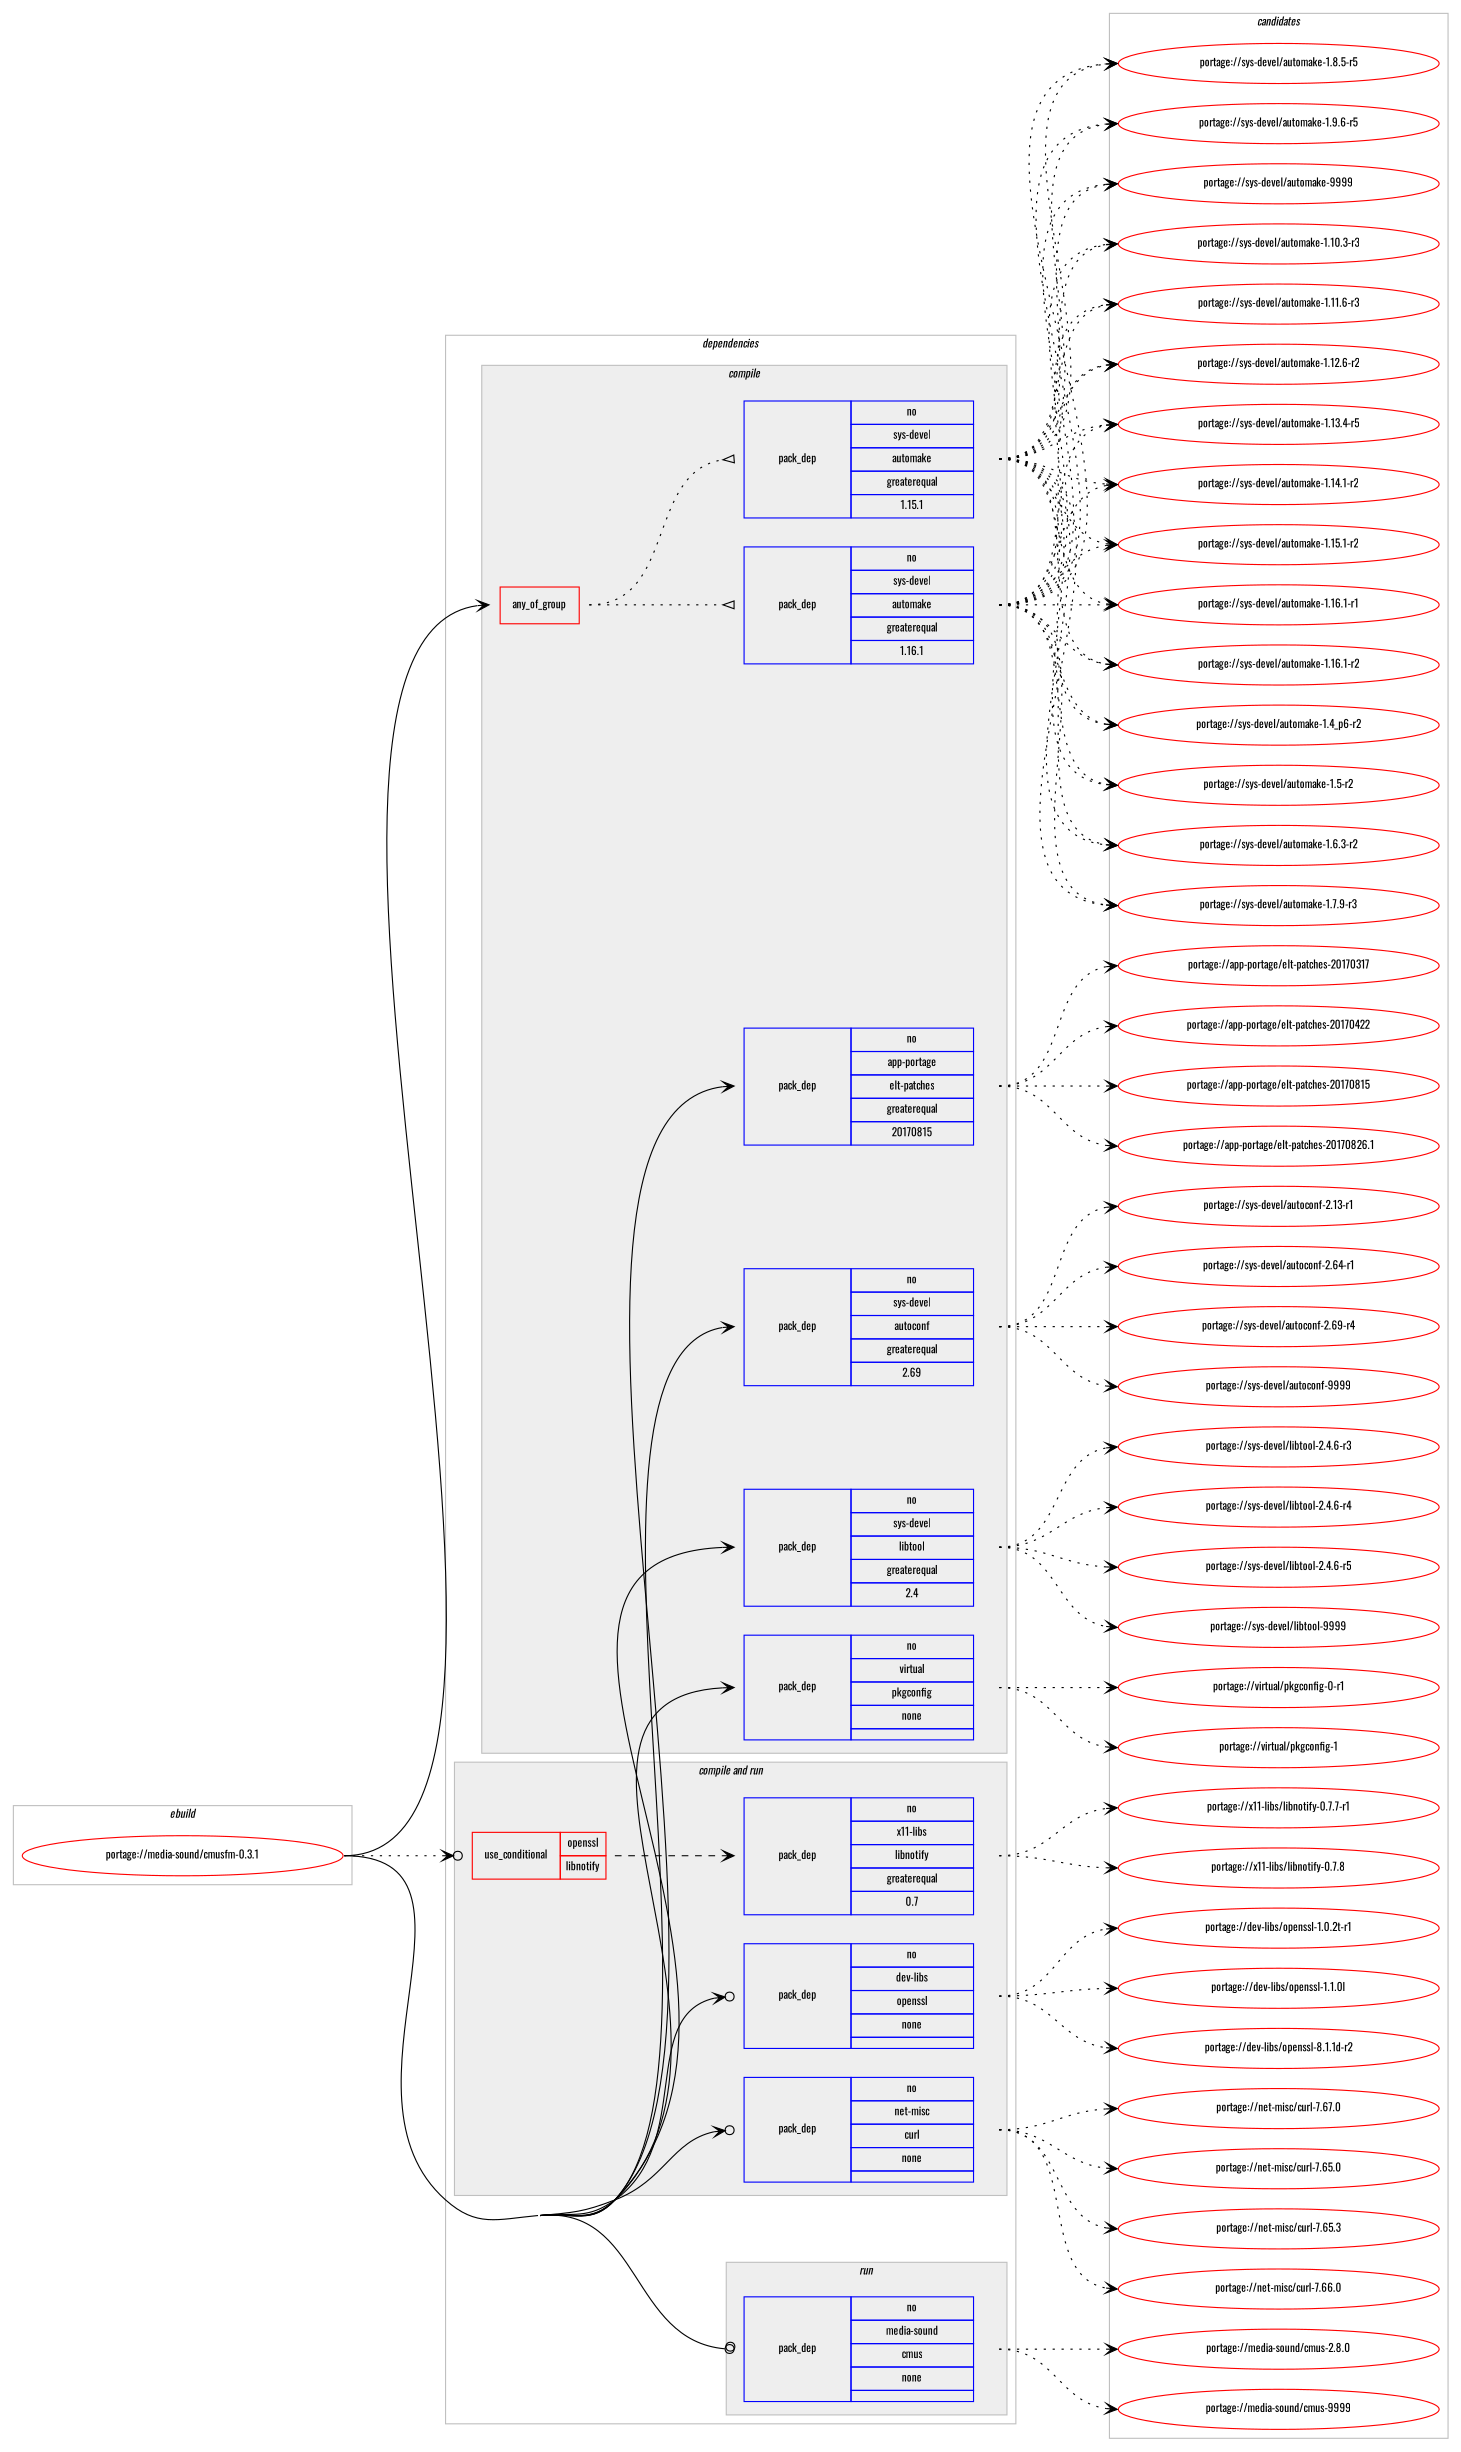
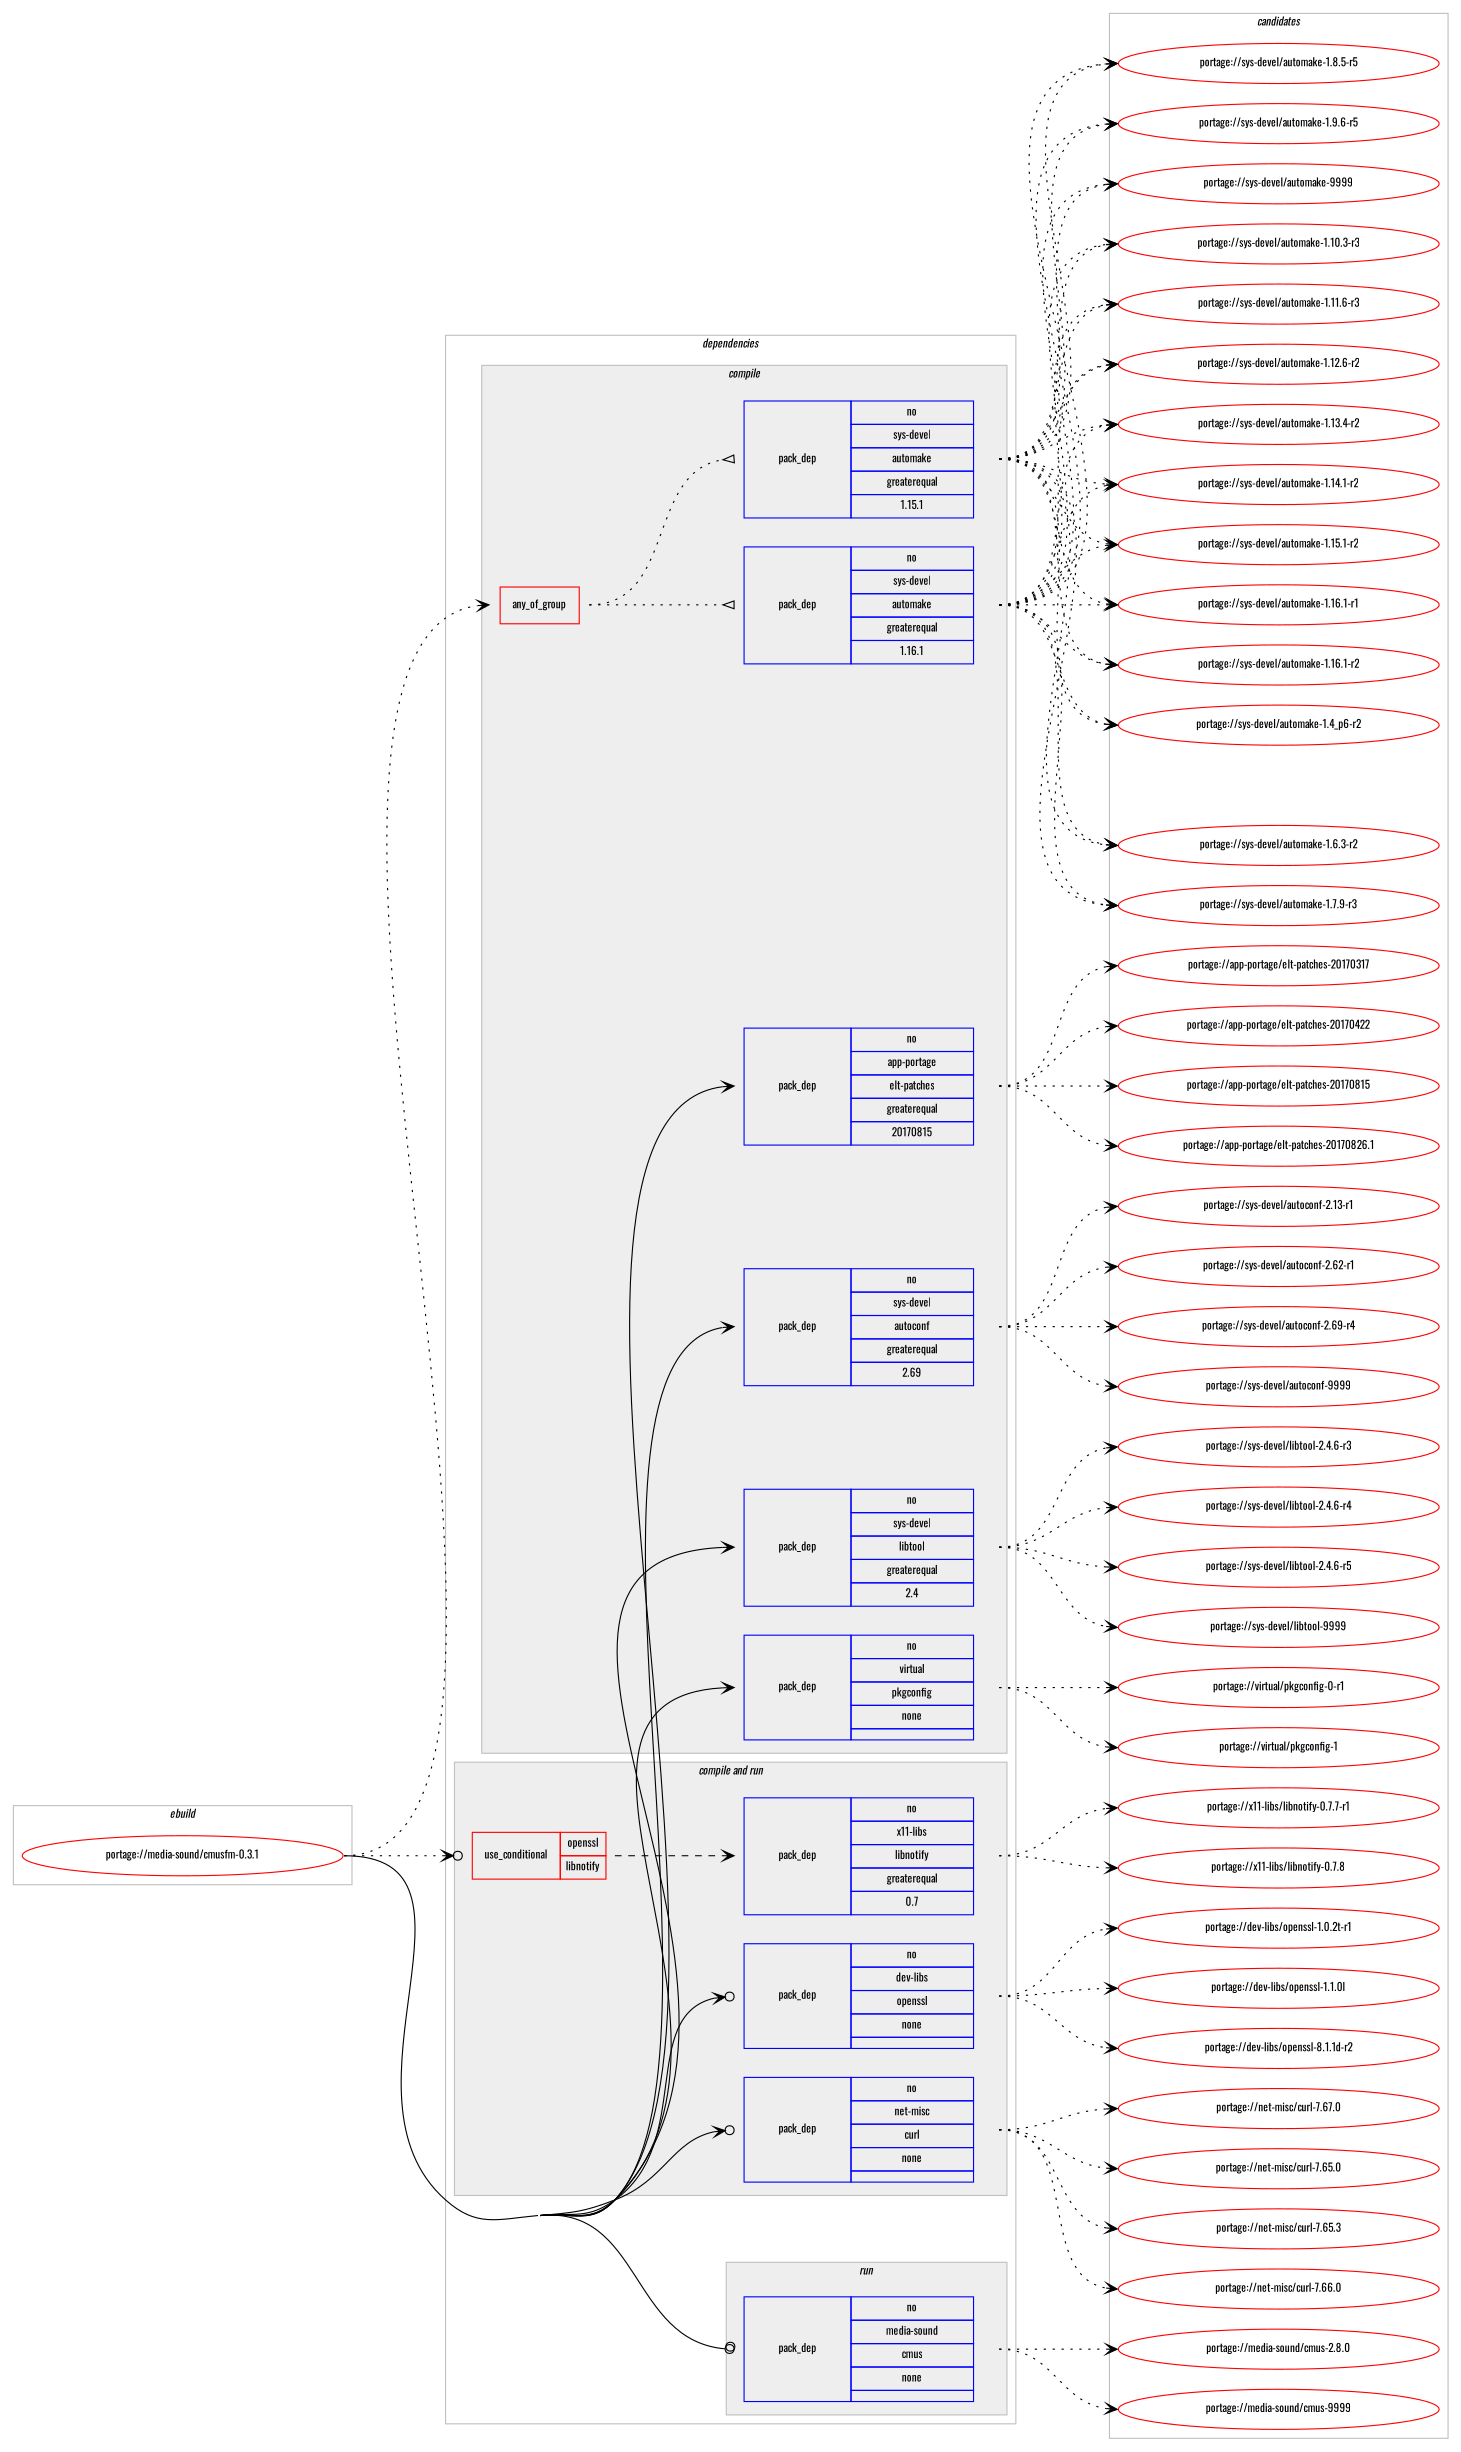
node "portage://sys-devel/automake-1.13.4-r5": label "portage://sys-devel/automake-1.13.4-r5" -> "portage://sys-devel/automake-1.13.4-r2"
node "portage://sys-devel/automake-1.5-r2": removed
edge "portage://media-sound/cmusfm-0.3.1" -> "any_of_group": style solid -> dotted
node "portage://sys-devel/autoconf-2.64-r1": label "portage://sys-devel/autoconf-2.64-r1" -> "portage://sys-devel/autoconf-2.62-r1"
